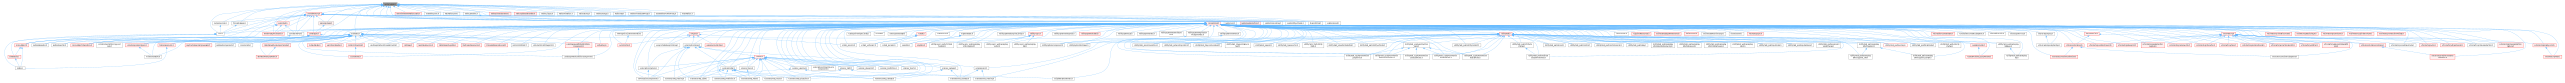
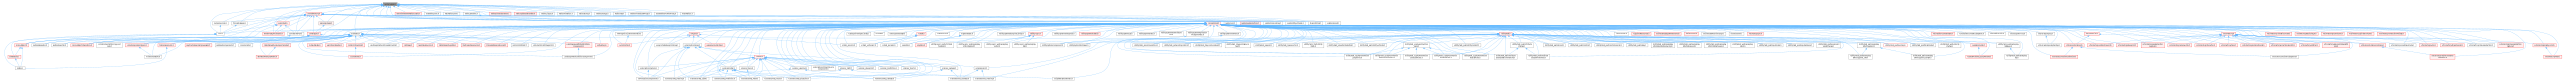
node "AbilityTask_WaitAttribute ChangeRatioThreshold.h": added
